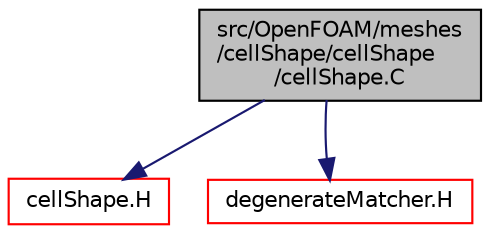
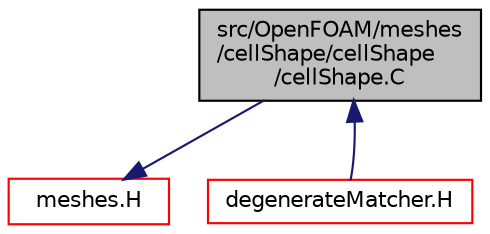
edge "src/OpenFOAM/meshes /cellShape/cellShape /cellShape.C" -> "degenerateMatcher.H": reversed
node "cellShape.H": label "cellShape.H" -> "meshes.H"
